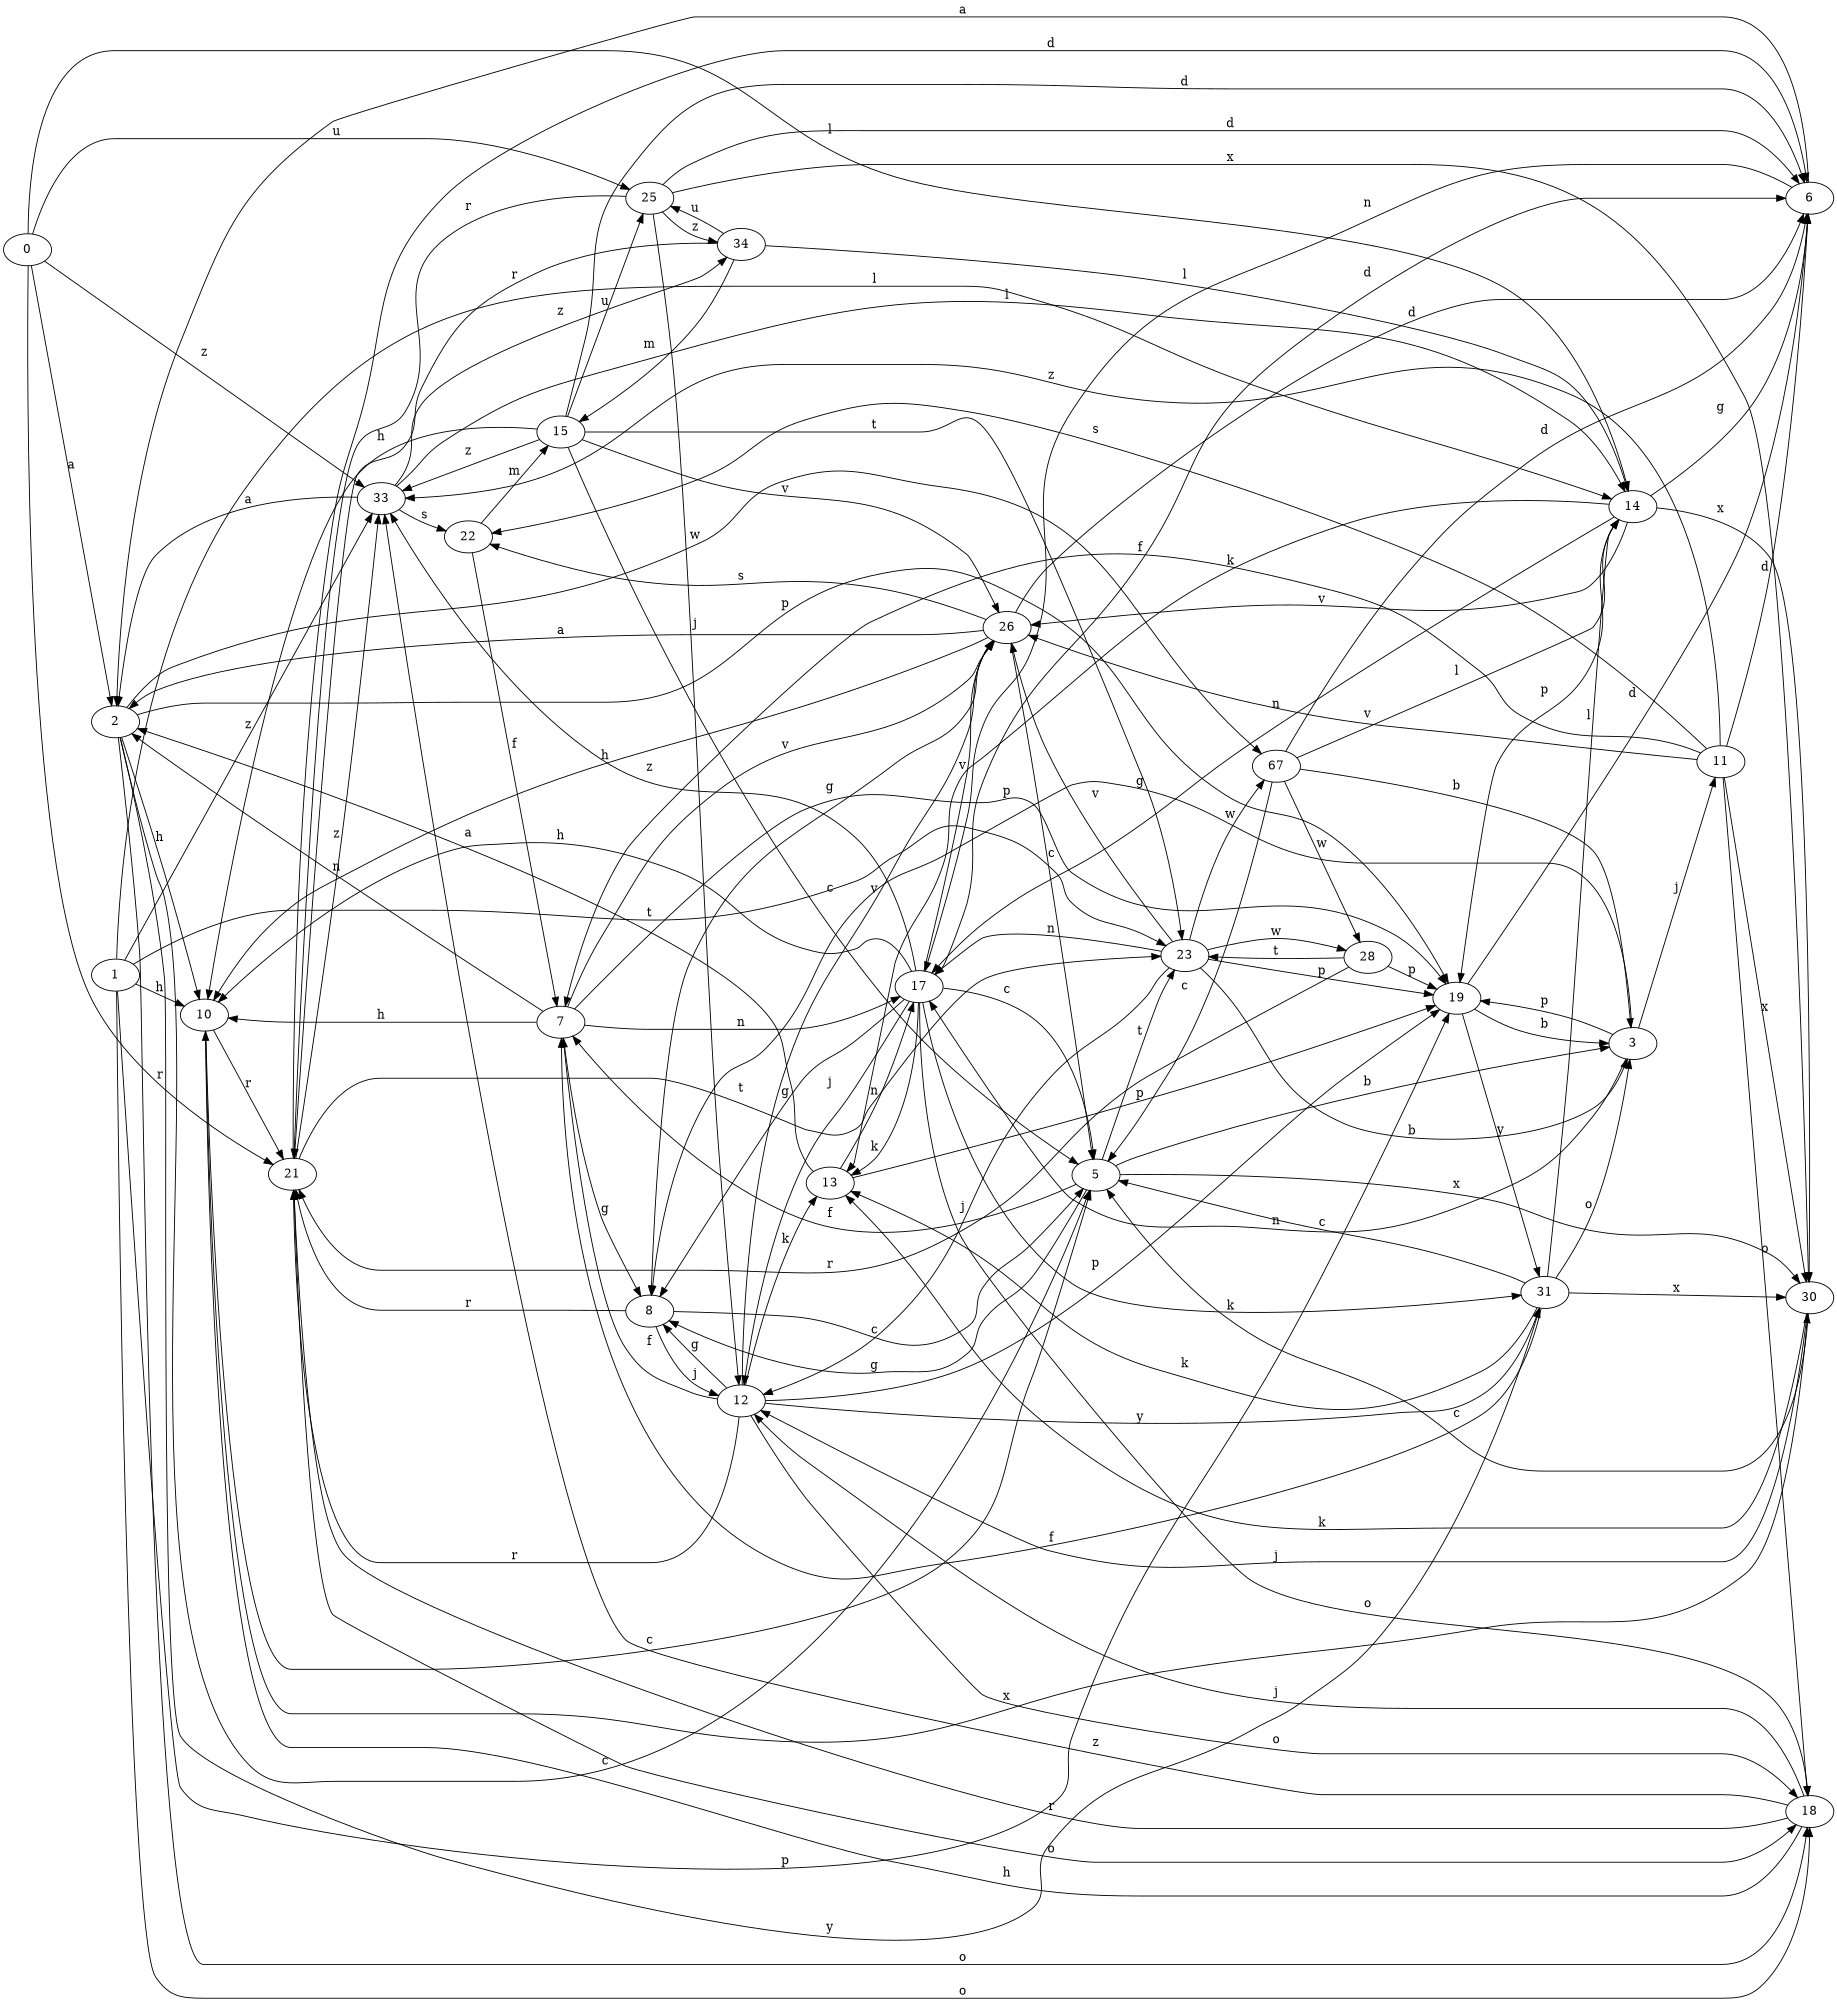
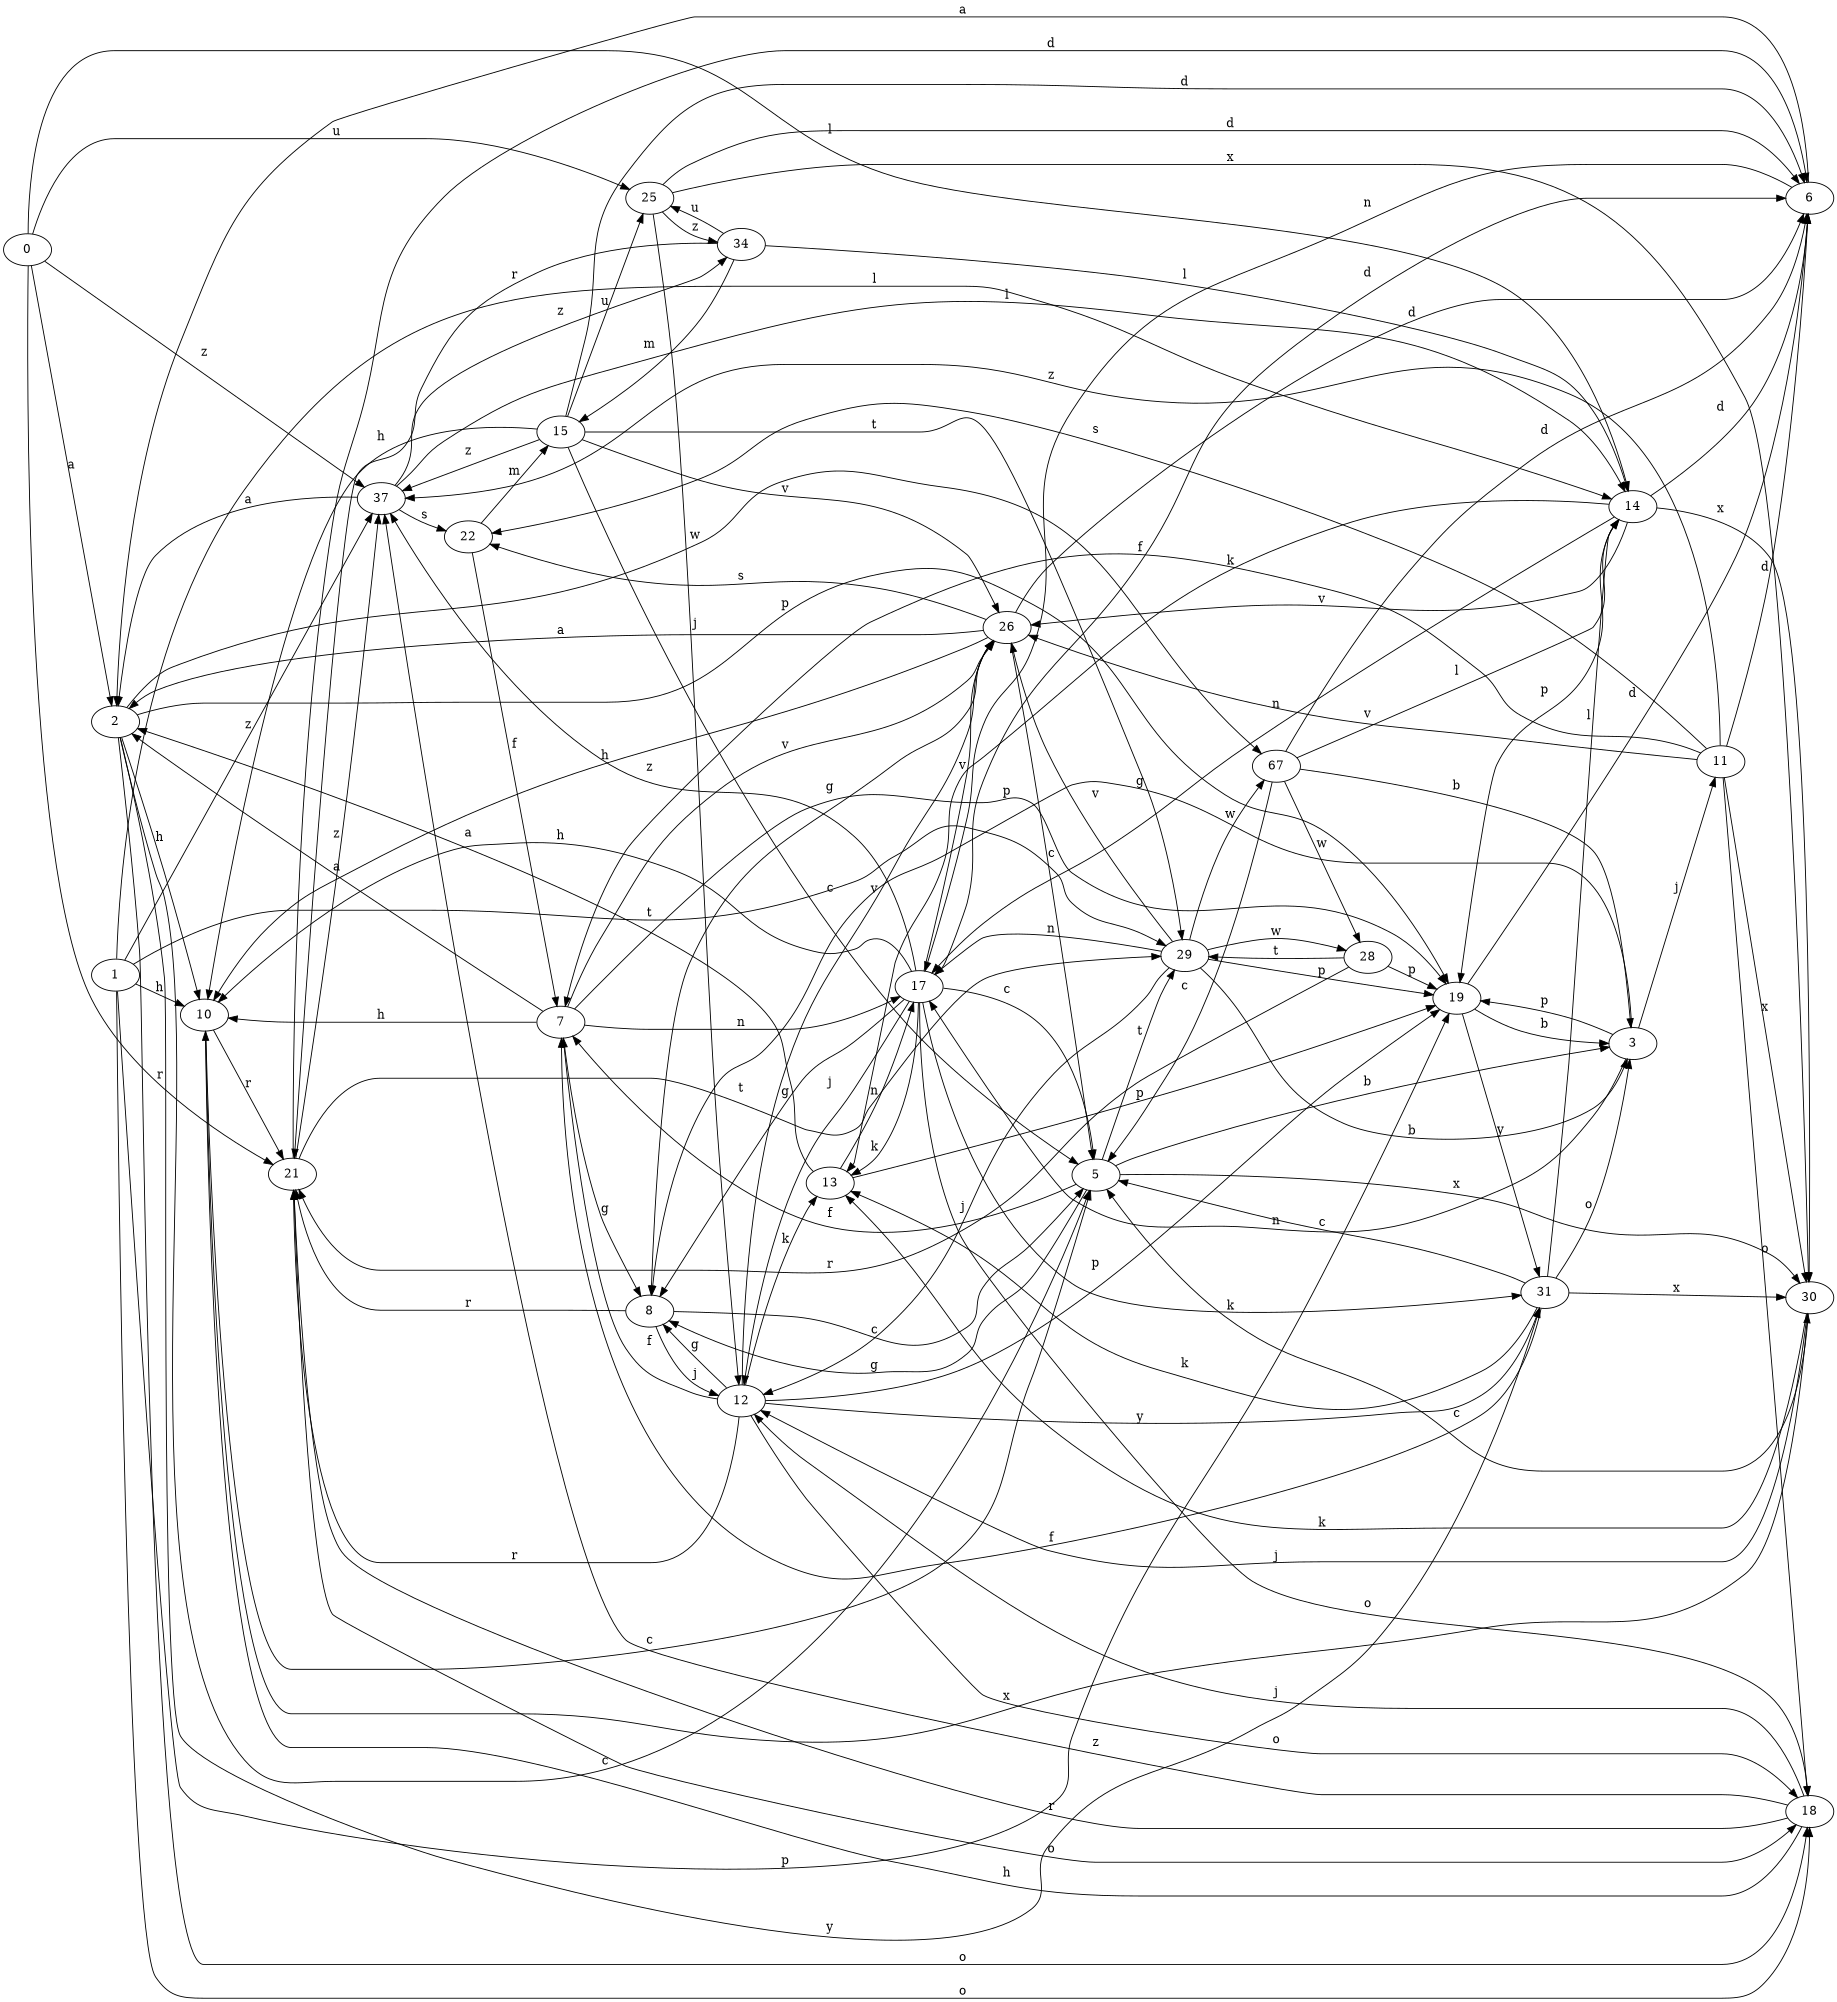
edge "14" -> "6": label "g" -> "d"
node "33": label "33" -> "37"
edge "25" -> "21": removed, label "r"
edge "7" -> "2": label "n" -> "a"
node "23": label "23" -> "29"
